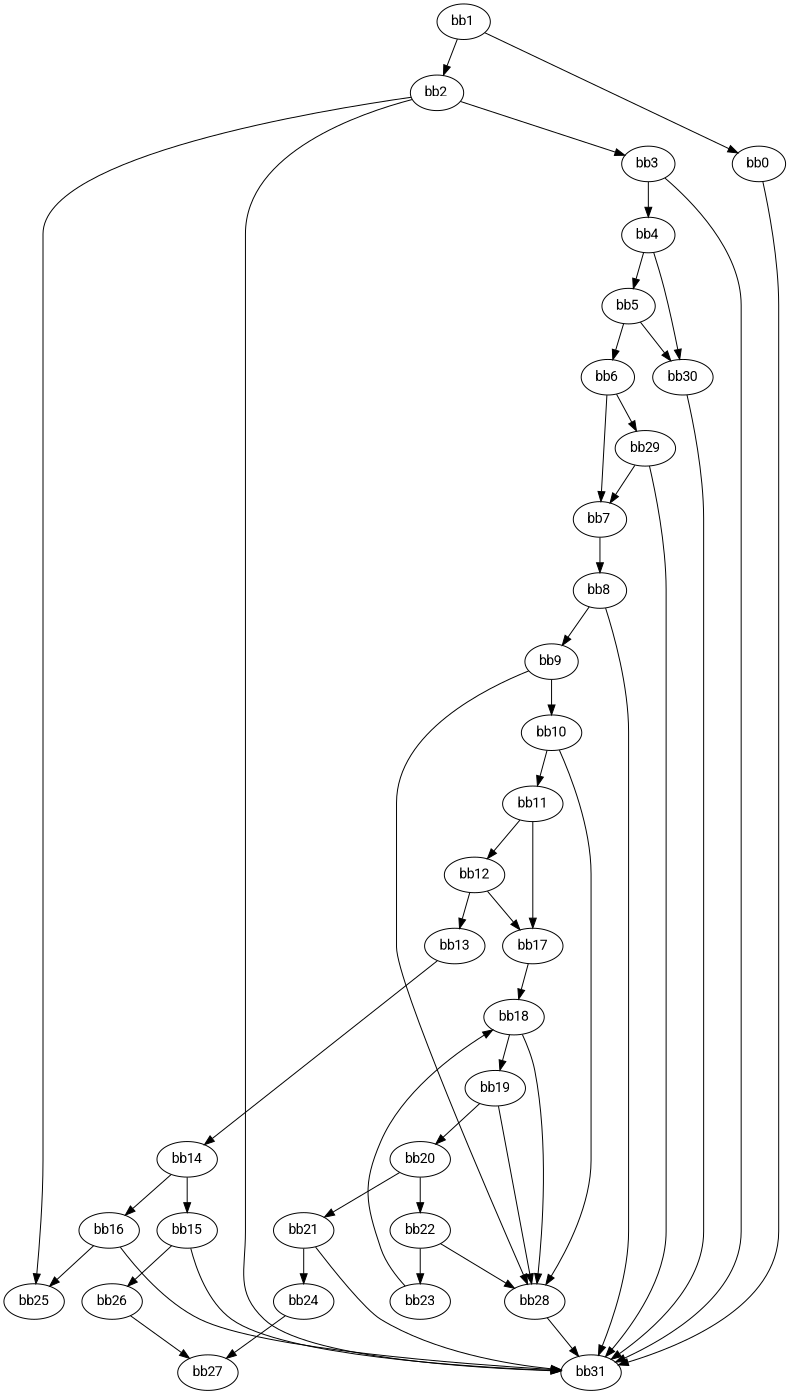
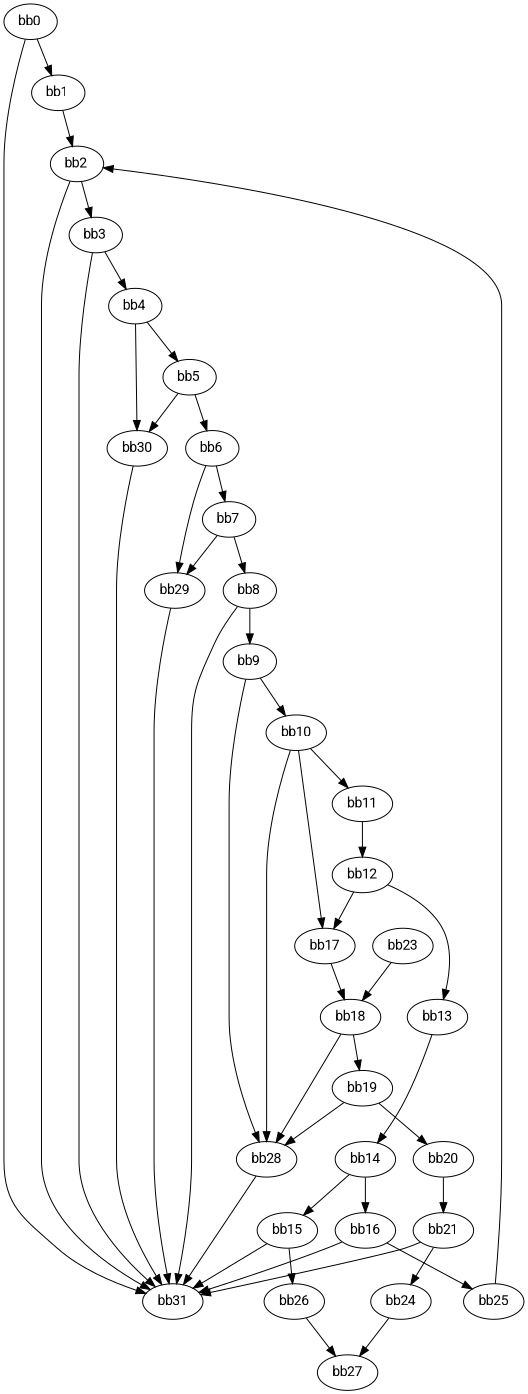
edge "bb1" -> "bb0": reversed
edge "bb29" -> "bb7": reversed
edge "bb2" -> "bb25": reversed
edge "bb11" -> "bb17": now "bb10" -> "bb17"
node "bb22": removed
